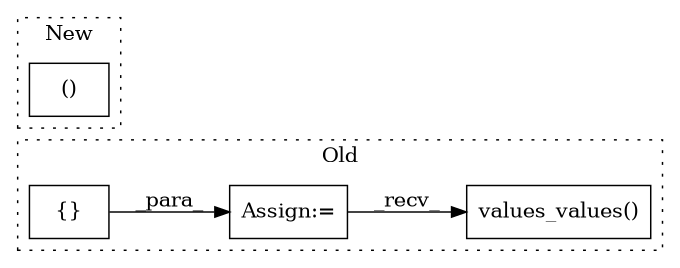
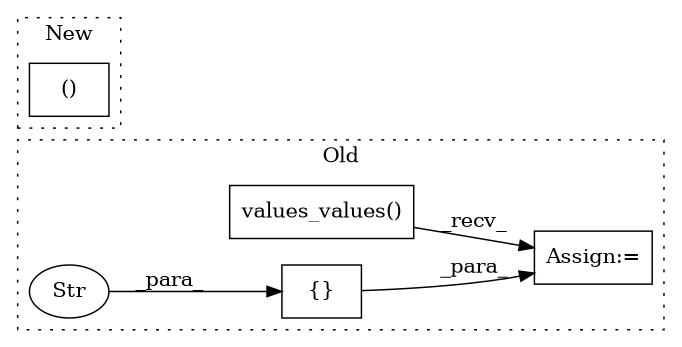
edge "Assign:=" -> "values_values()": reversed
node "Str": added
